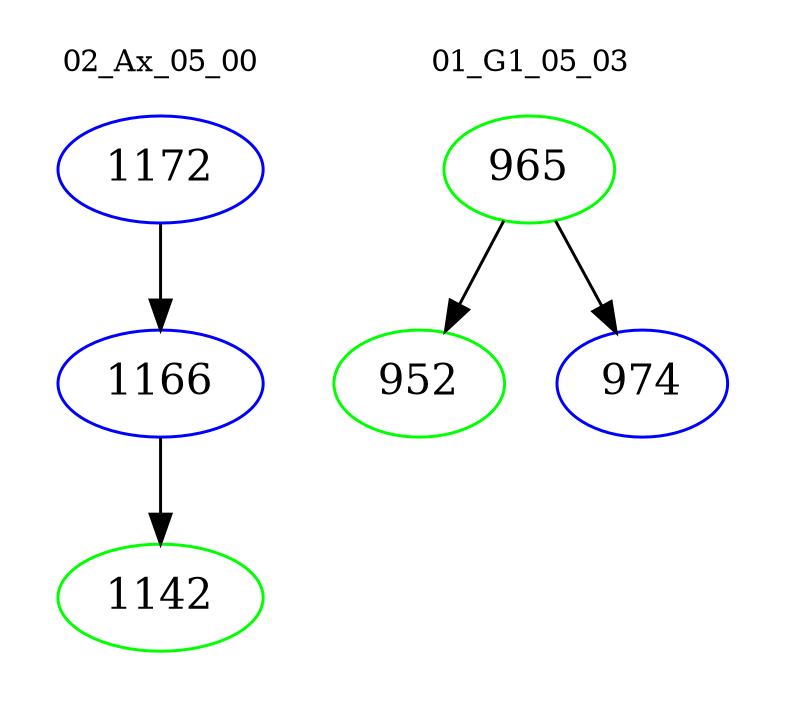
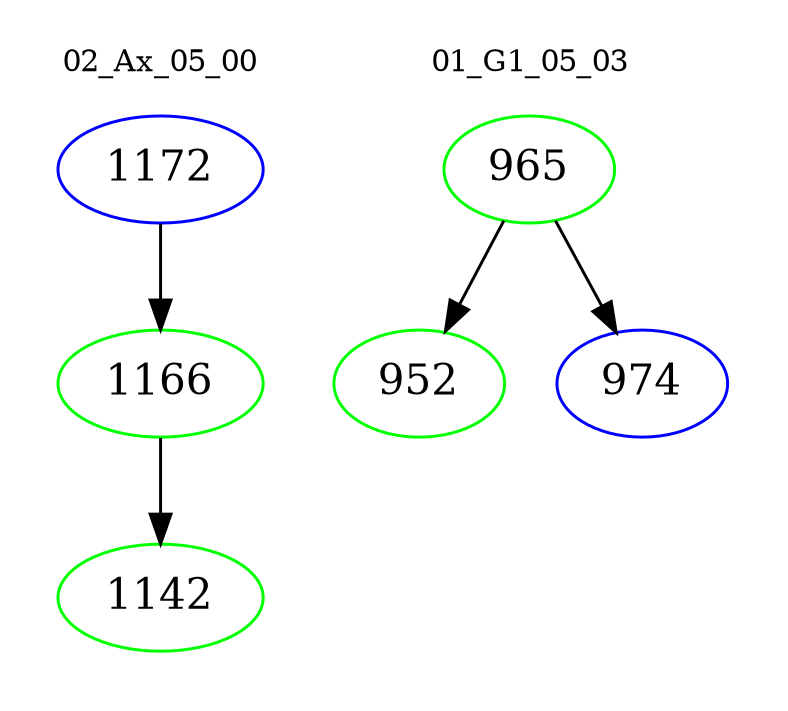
node "1166": color blue -> green
